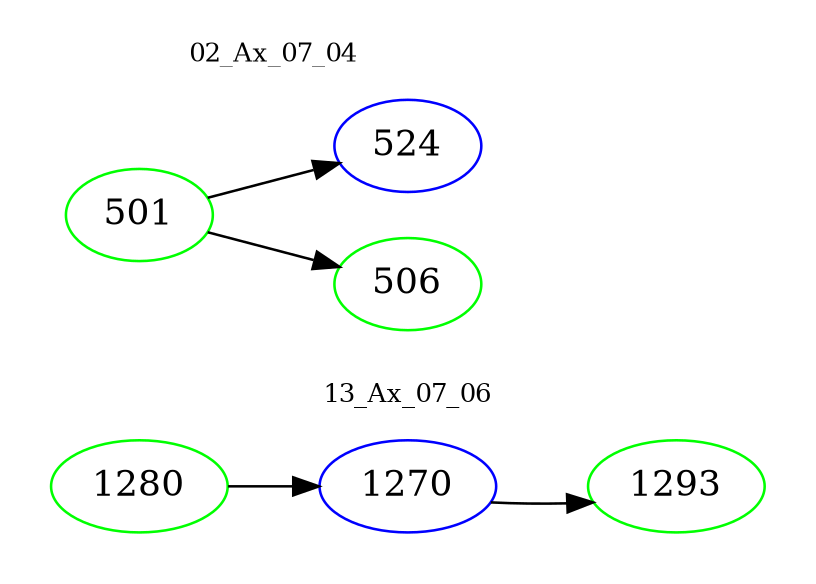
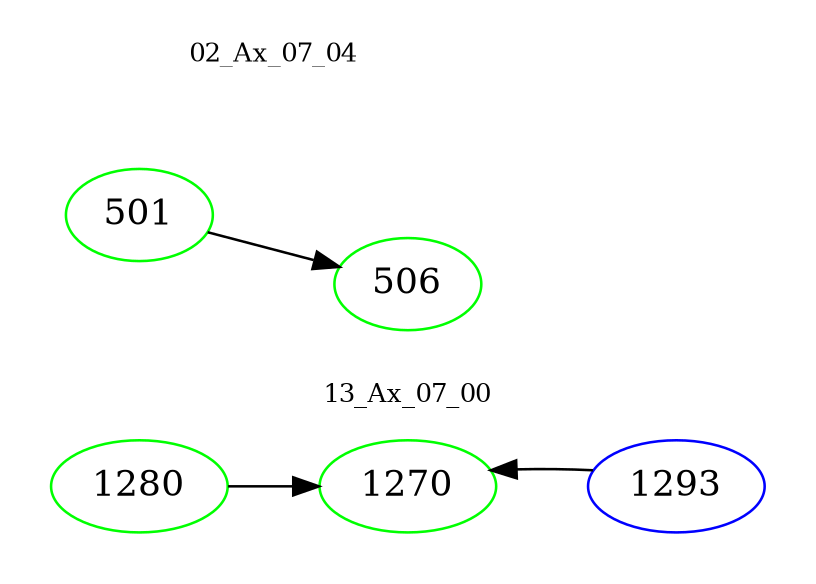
node "524": removed
cluster "13_Ax_07_06": label "13_Ax_07_06" -> "13_Ax_07_00"
node "1270": color blue -> green
node "1293": color green -> blue
edge "1270" -> "1293": reversed
